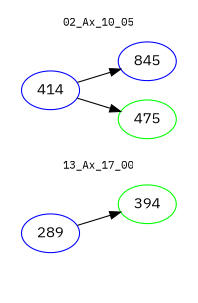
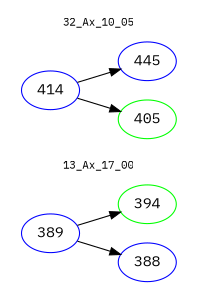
cluster "02_Ax_10_05": label "02_Ax_10_05" -> "32_Ax_10_05"
node "845": label "845" -> "445"
node "475": label "475" -> "405"
node "289": label "289" -> "389"
node "388": added
